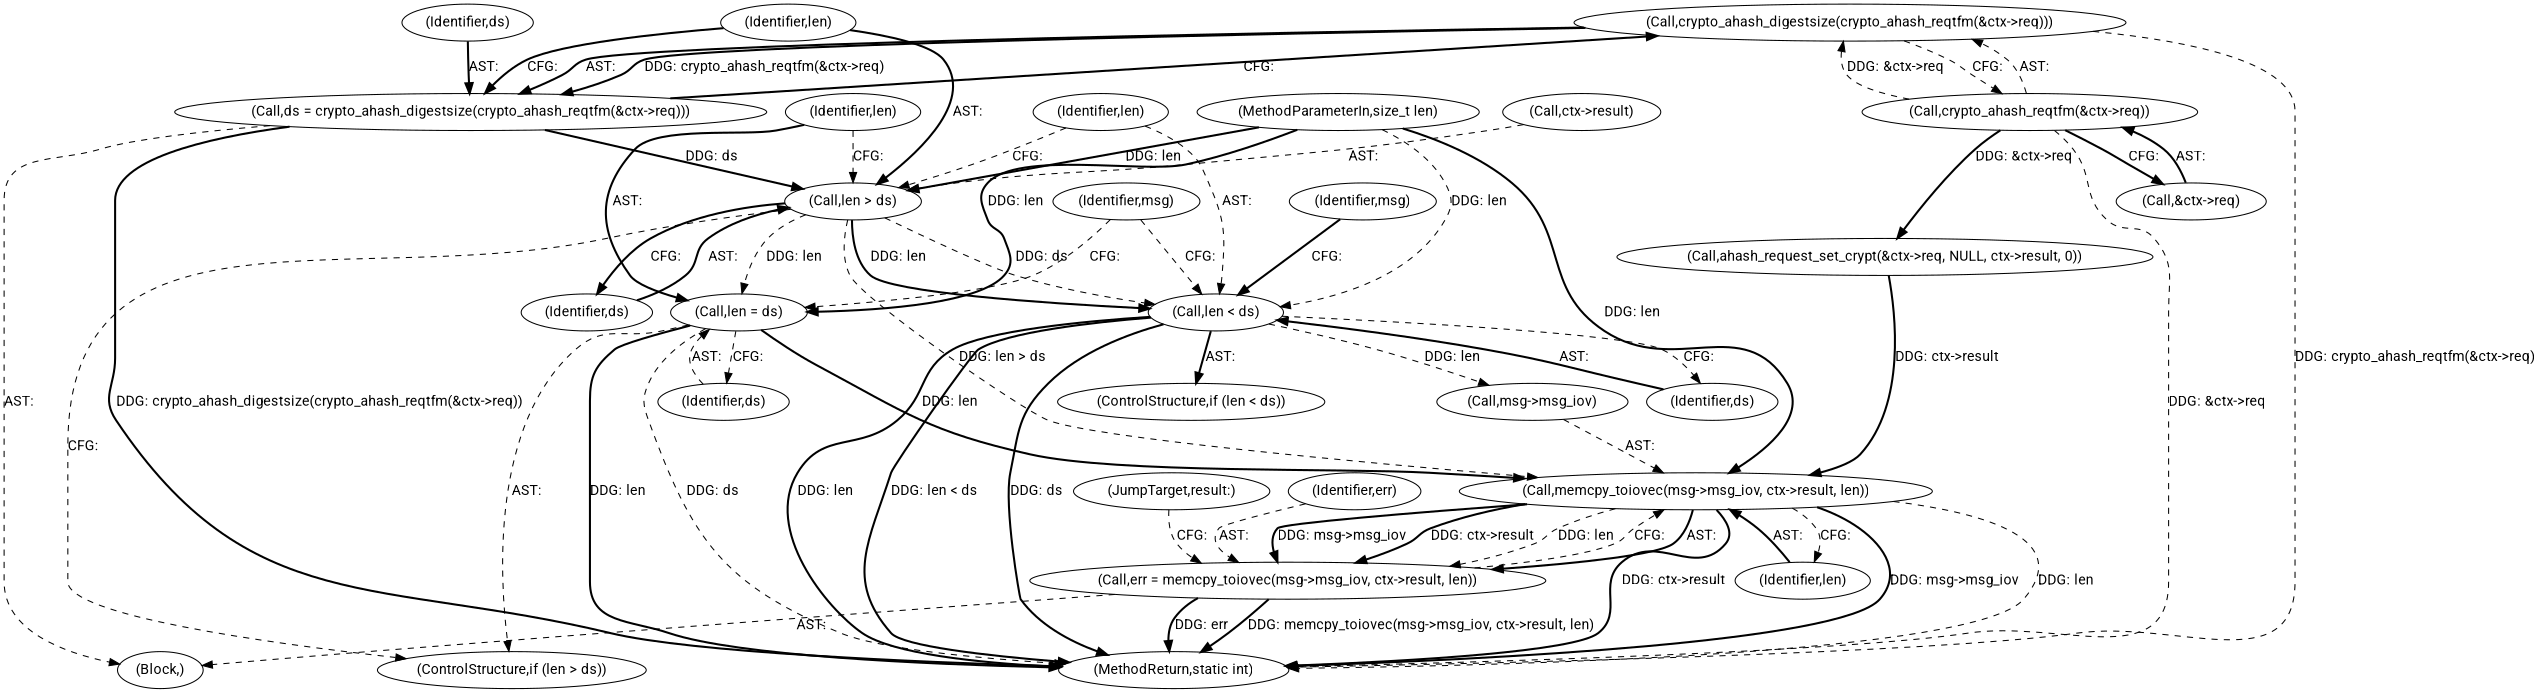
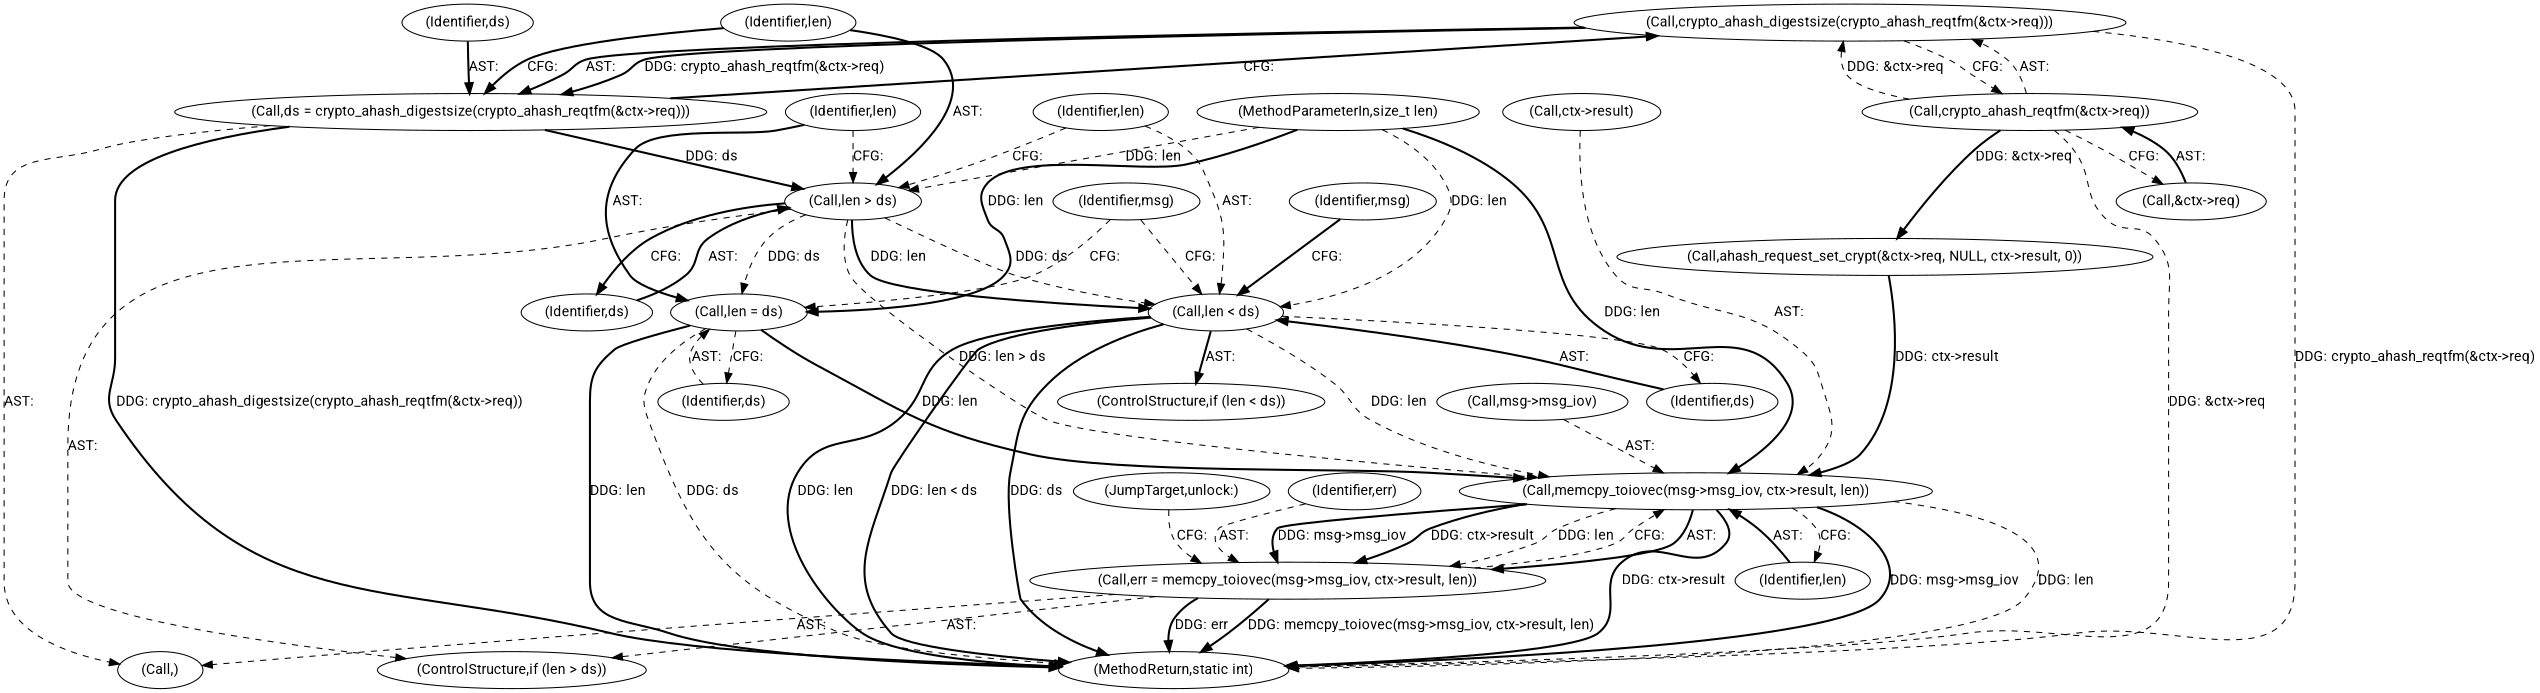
edge "(Call,crypto_ahash_reqtfm(&ctx->req))" -> "(Call,&ctx->req)": style bold -> dashed
edge "(MethodParameterIn,size_t len)" -> "(Call,len > ds)": style bold -> dashed
edge "(Call,ctx->result)" -> "(Call,len > ds)": now "(Call,ctx->result)" -> "(Call,memcpy_toiovec(msg->msg_iov, ctx->result, len))"
edge "(Call,len > ds)" -> "(Call,len = ds)": label "DDG: len" -> "DDG: ds"
edge "(Call,len < ds)" -> "(Call,msg->msg_iov)": now "(Call,len < ds)" -> "(Call,memcpy_toiovec(msg->msg_iov, ctx->result, len))"
edge "(Call,len = ds)" -> "(ControlStructure,if (len > ds))": now "(Call,err = memcpy_toiovec(msg->msg_iov, ctx->result, len))" -> "(ControlStructure,if (len > ds))"
edge "(Call,len > ds)" -> "(ControlStructure,if (len > ds))": label "CFG: " -> "AST: "
node "(JumpTarget,result:)": label "(JumpTarget,result:)" -> "(JumpTarget,unlock:)"
node "(Block,)": label "(Block,)" -> "(Call,)"
